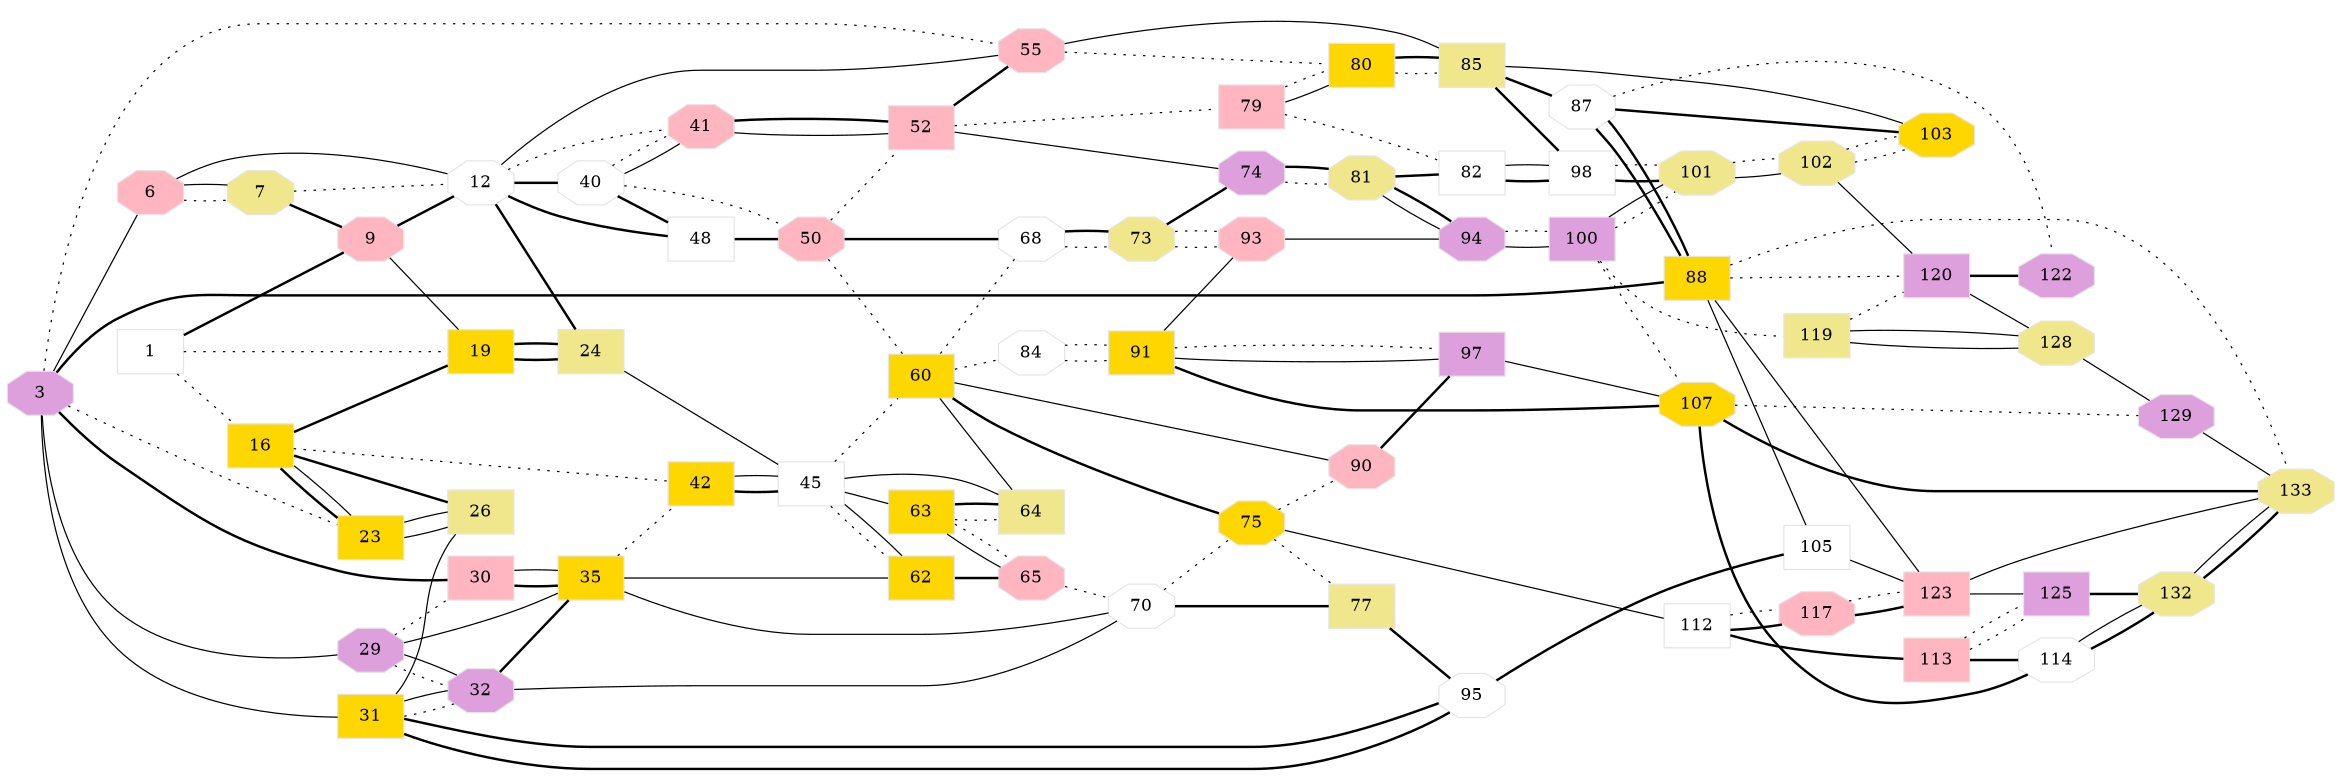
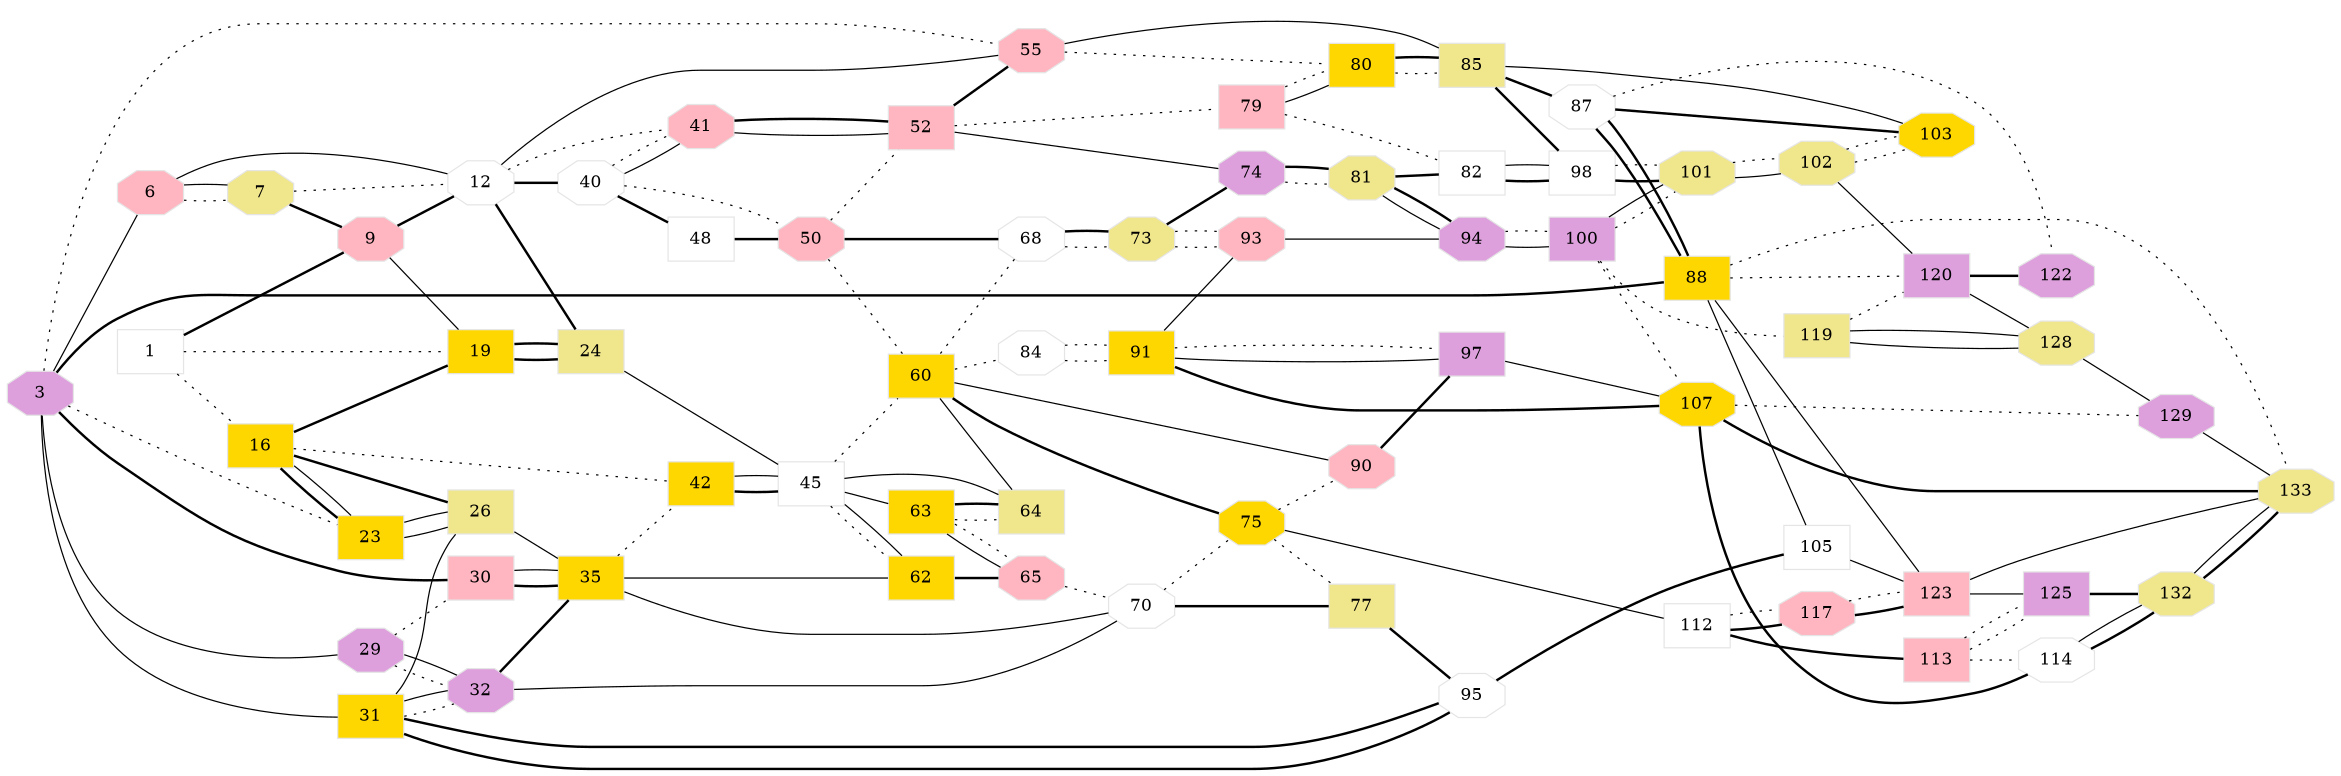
edge "12" -- "48": removed
edge "35" -- "29": now "35" -- "26"
edge "113" -- "114": style bold -> dotted
